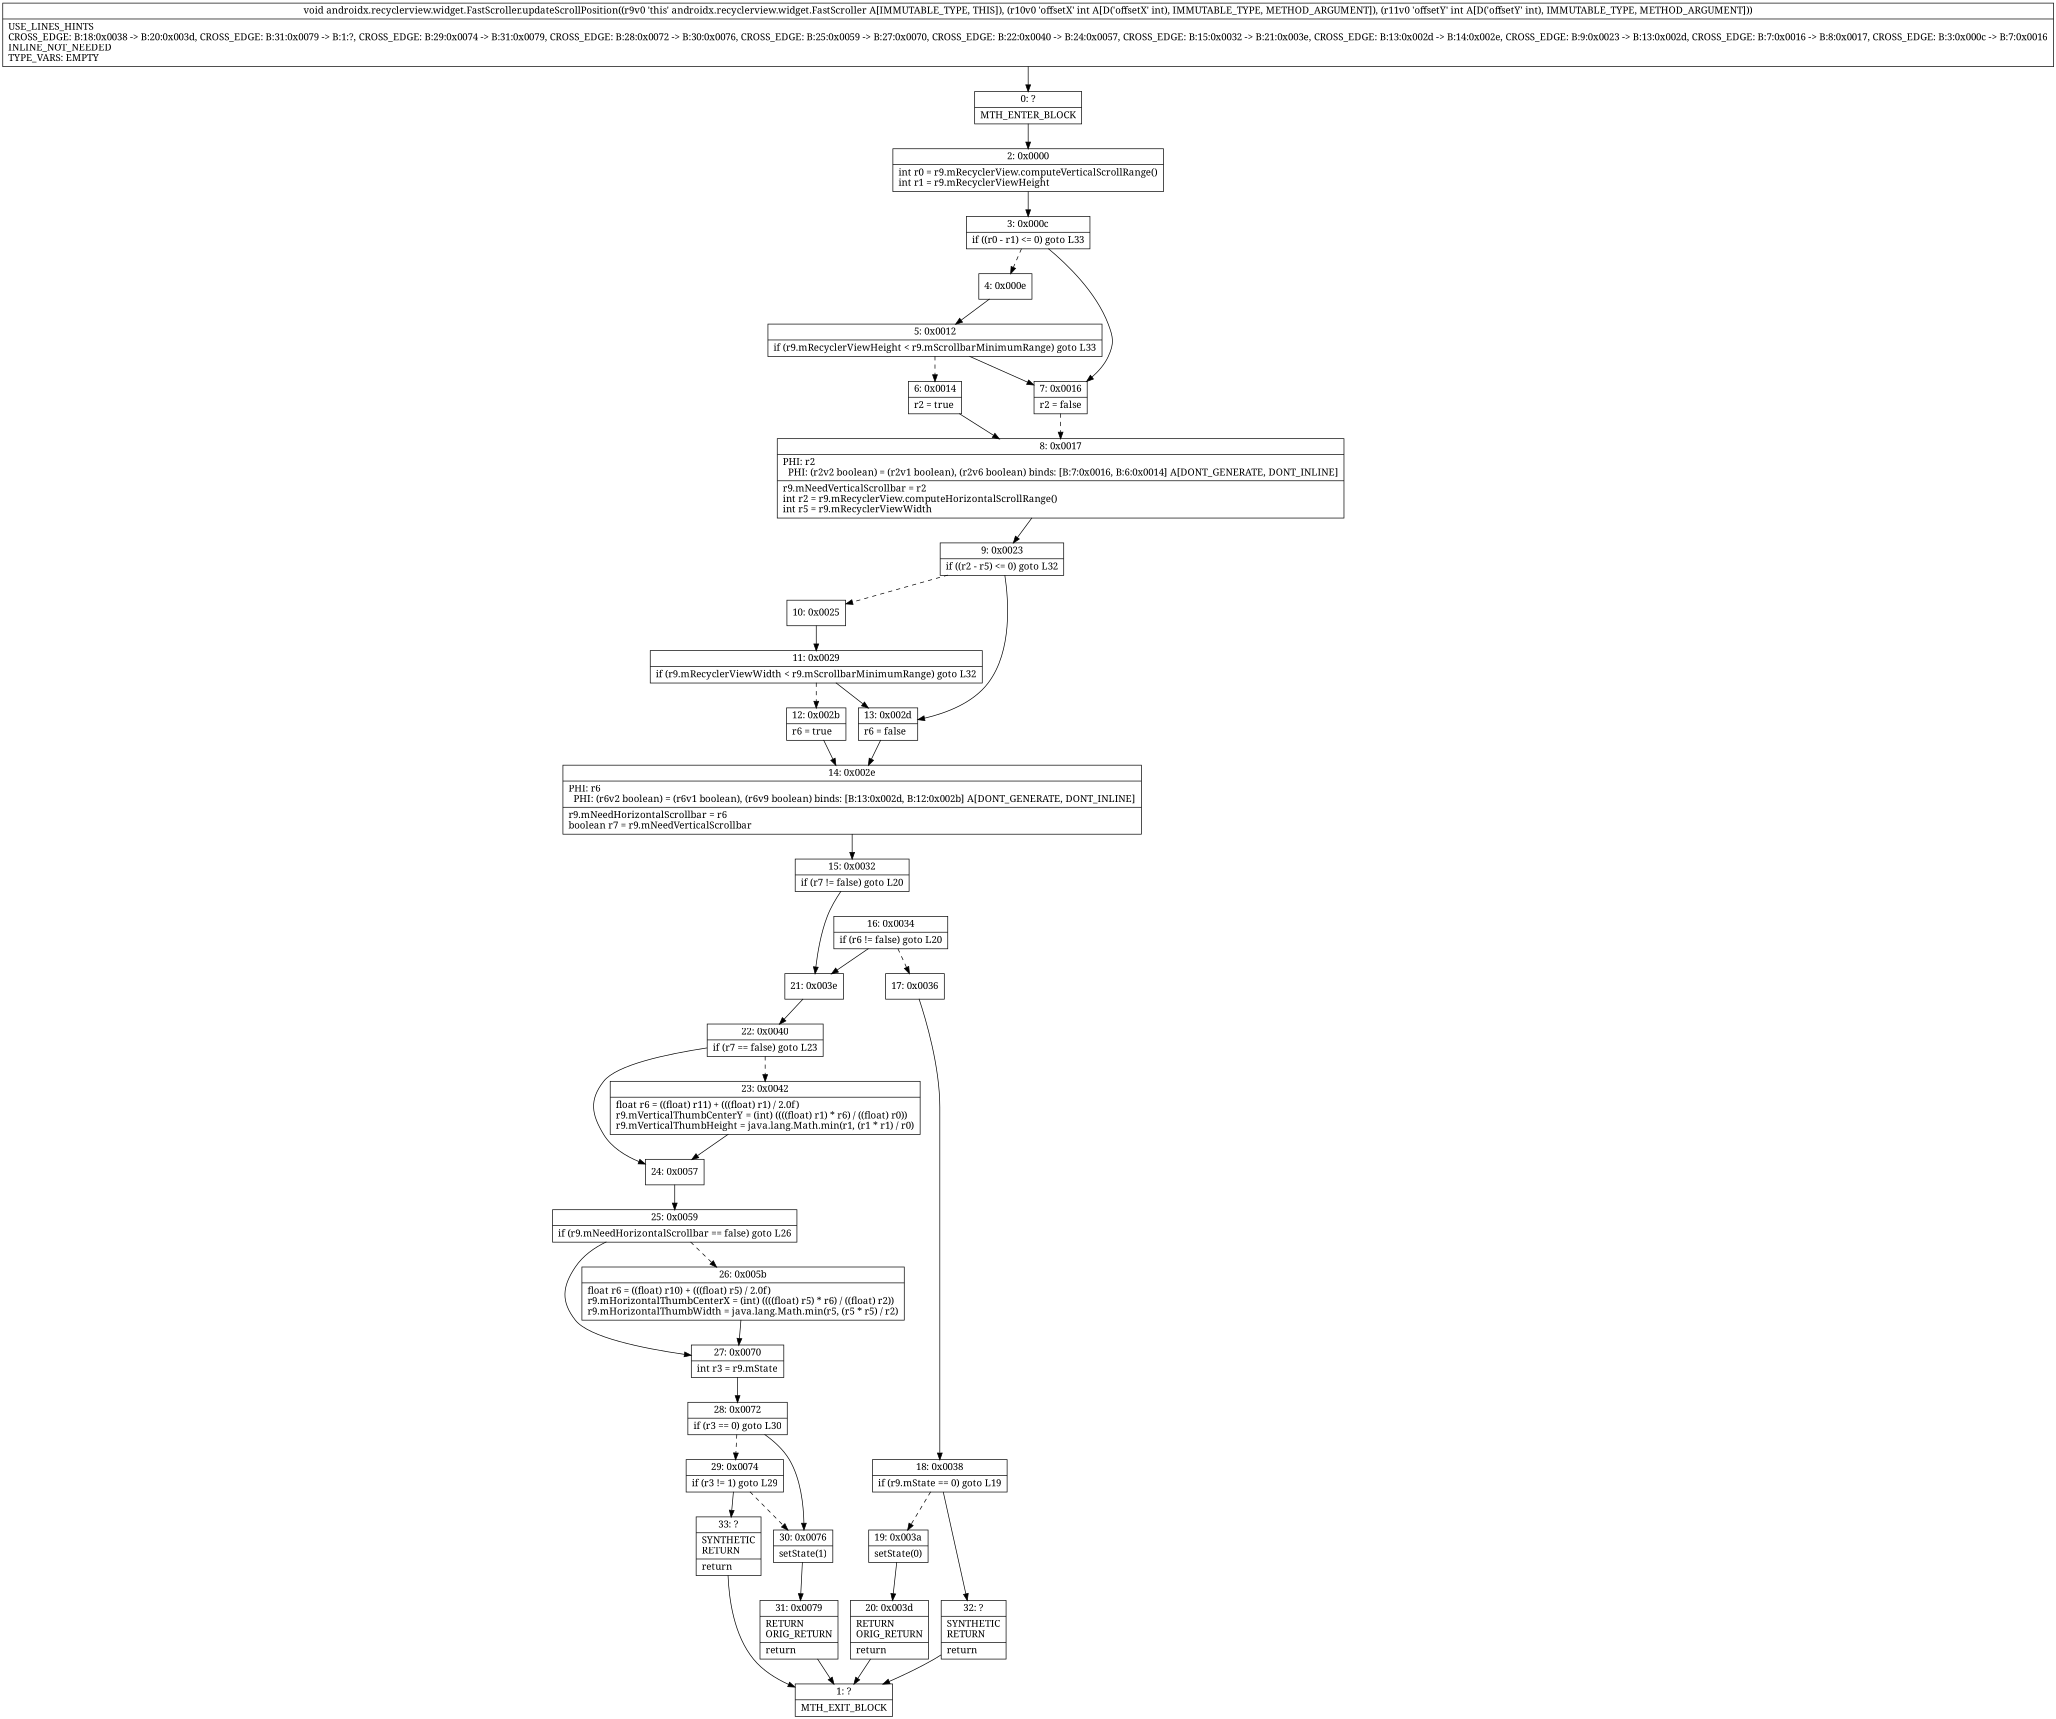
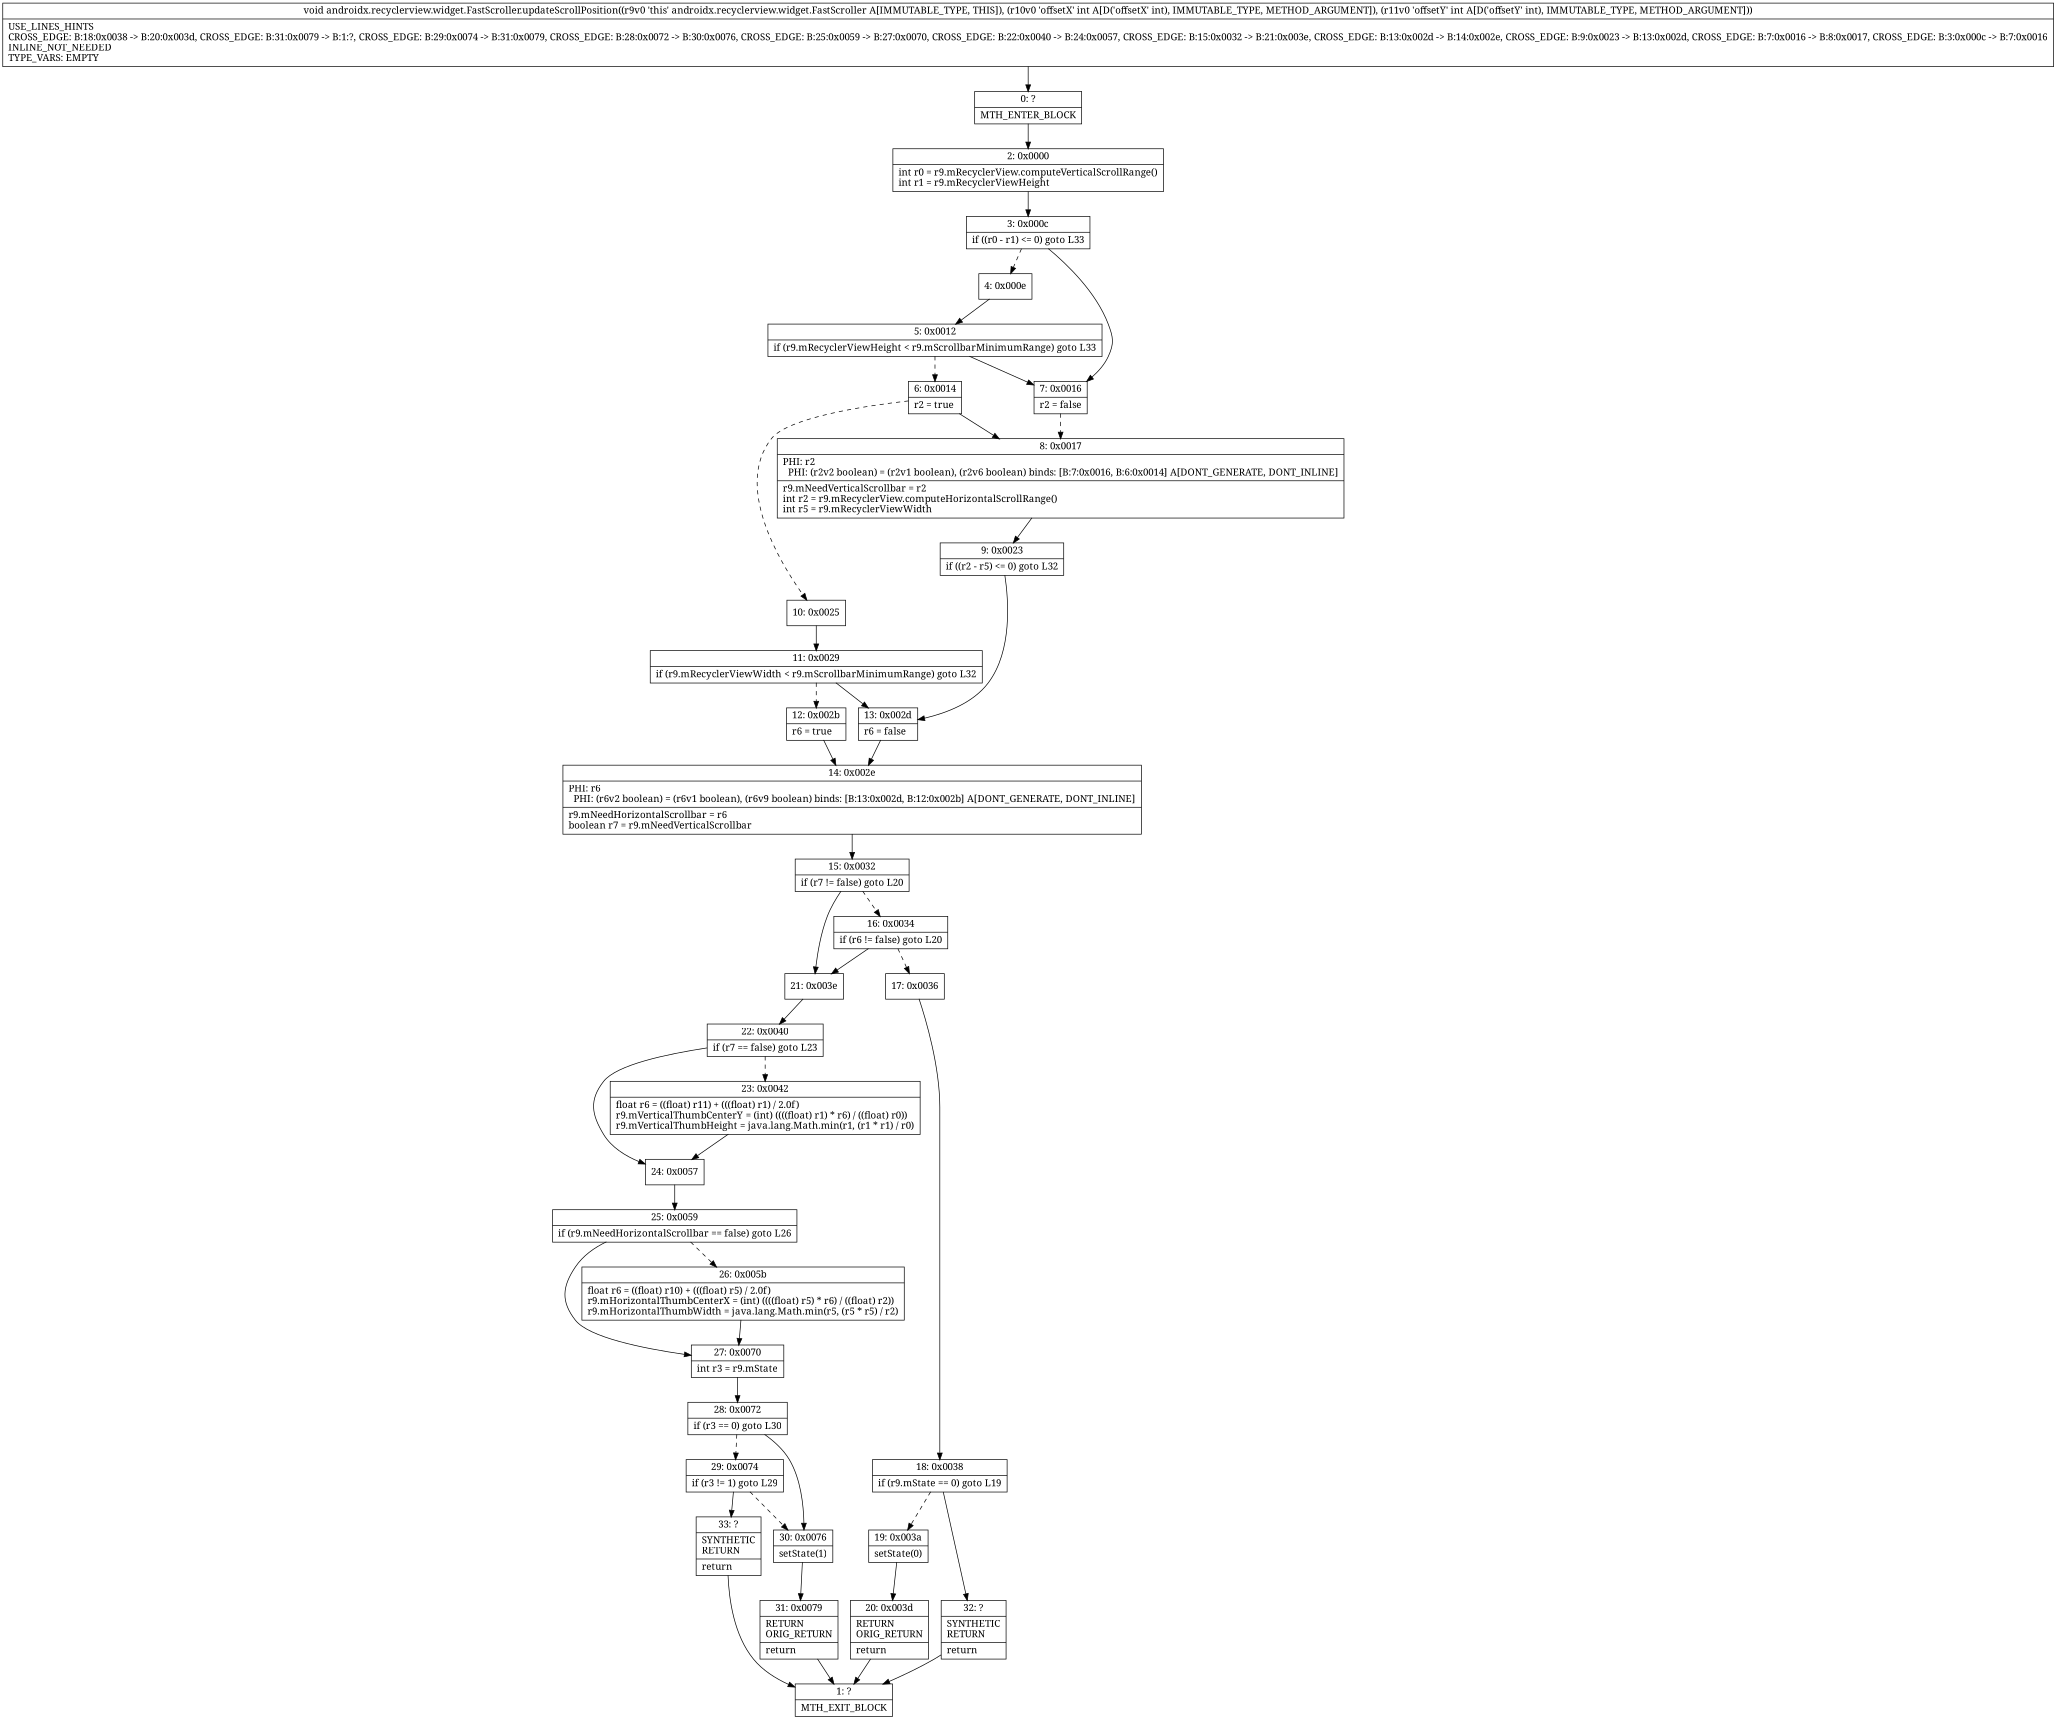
edge "9: 0x0023" -> "10: 0x0025": now "6: 0x0014" -> "10: 0x0025"
edge "15: 0x0032" -> "16: 0x0034": added
